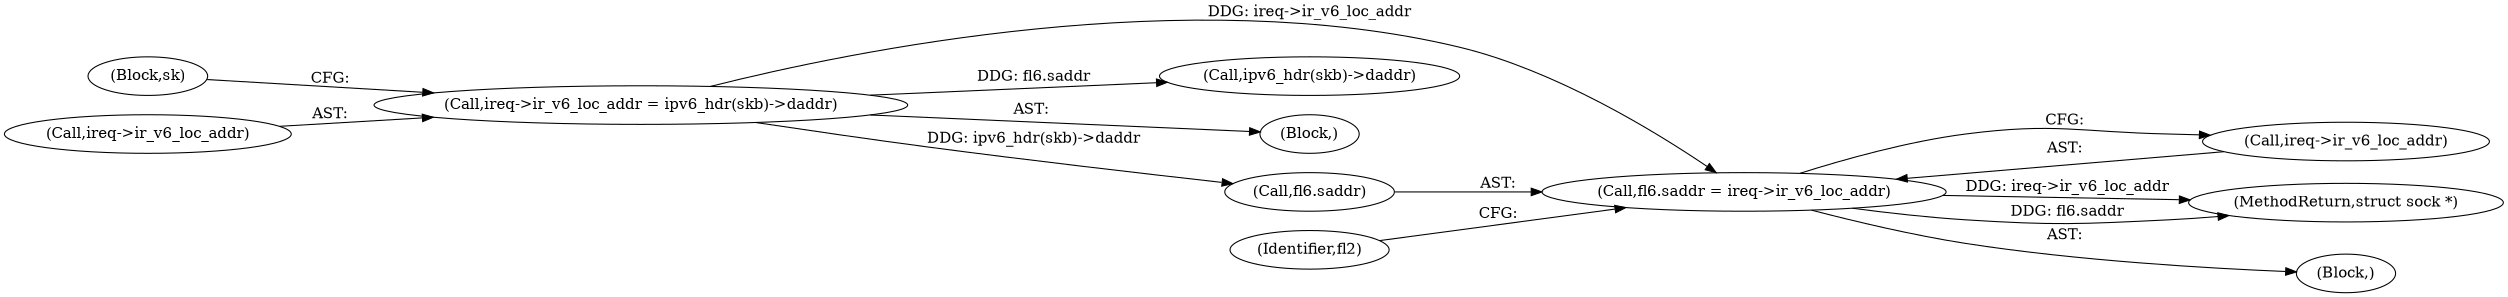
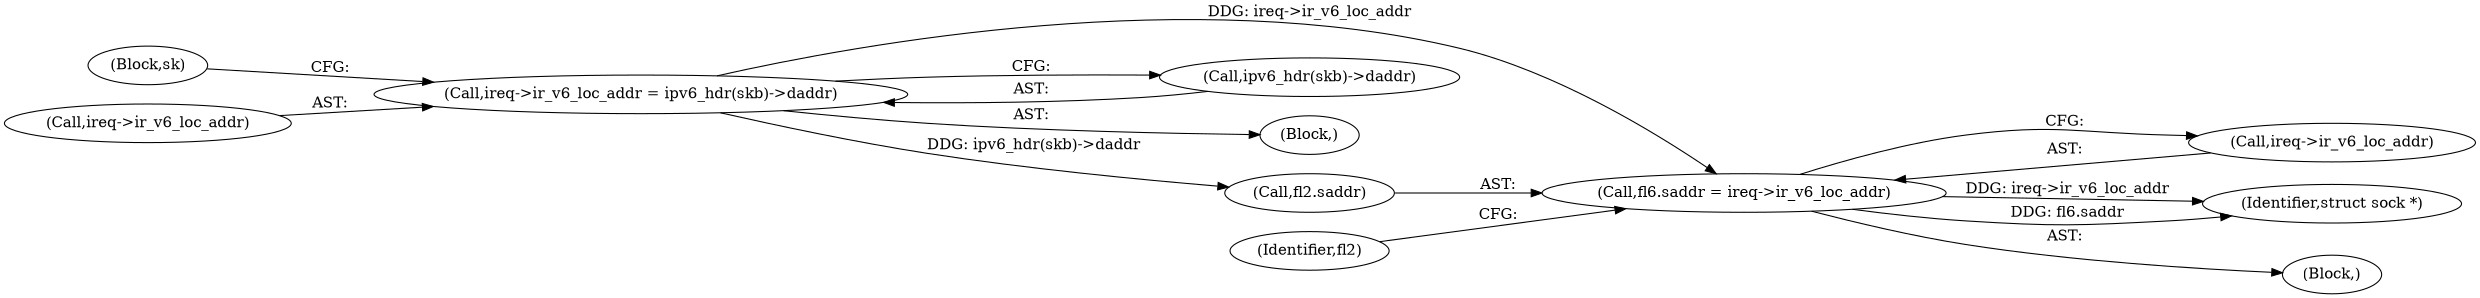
edge "(Call,ireq->ir_v6_loc_addr = ipv6_hdr(skb)->daddr)" -> "(Call,ipv6_hdr(skb)->daddr)": label "DDG: fl6.saddr" -> "CFG: "
edge "(Call,ipv6_hdr(skb)->daddr)" -> "(Call,ireq->ir_v6_loc_addr = ipv6_hdr(skb)->daddr)": added, label "AST:"
node "(Call,fl6.saddr)": label "(Call,fl6.saddr)" -> "(Call,fl2.saddr)"
node "(MethodReturn,struct sock *)": label "(MethodReturn,struct sock *)" -> "(Identifier,struct sock *)"
